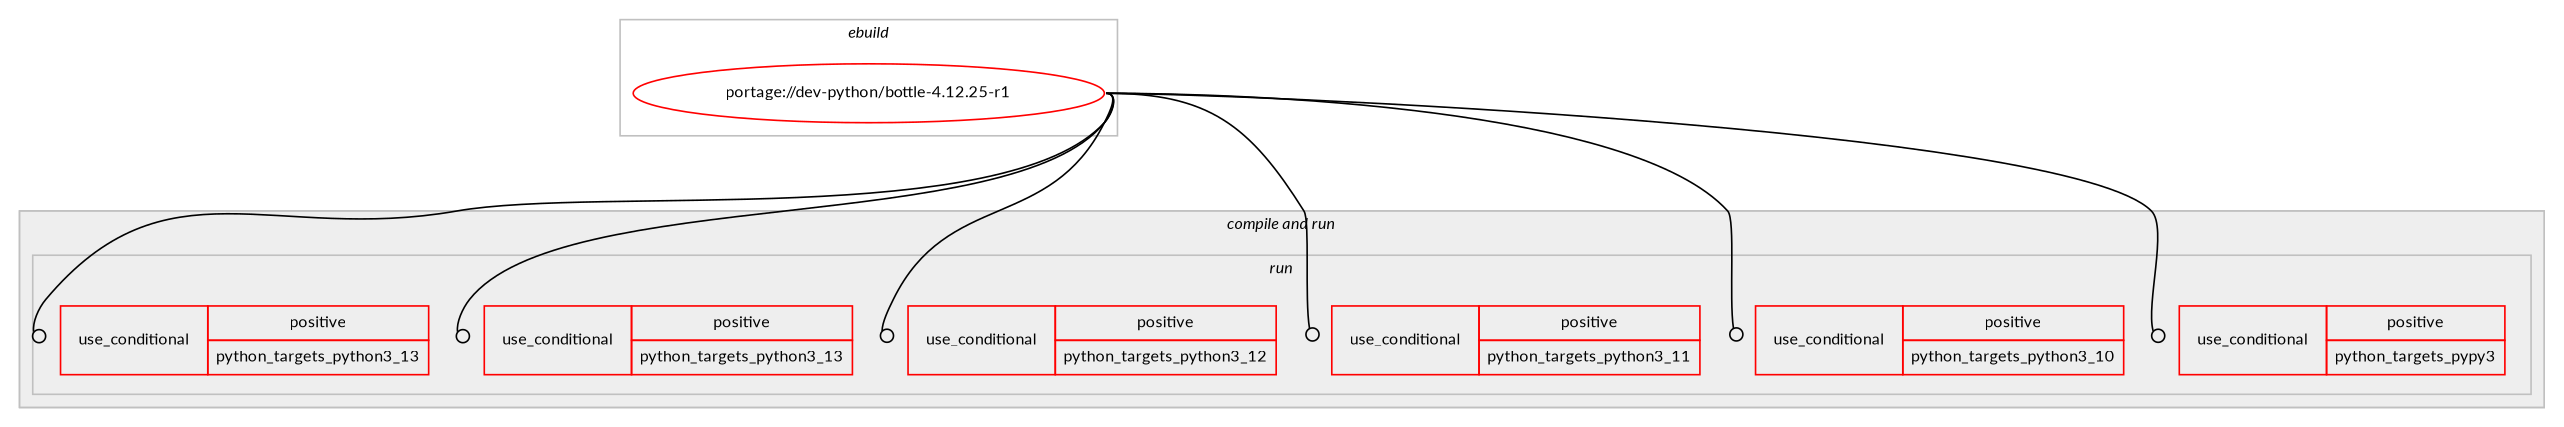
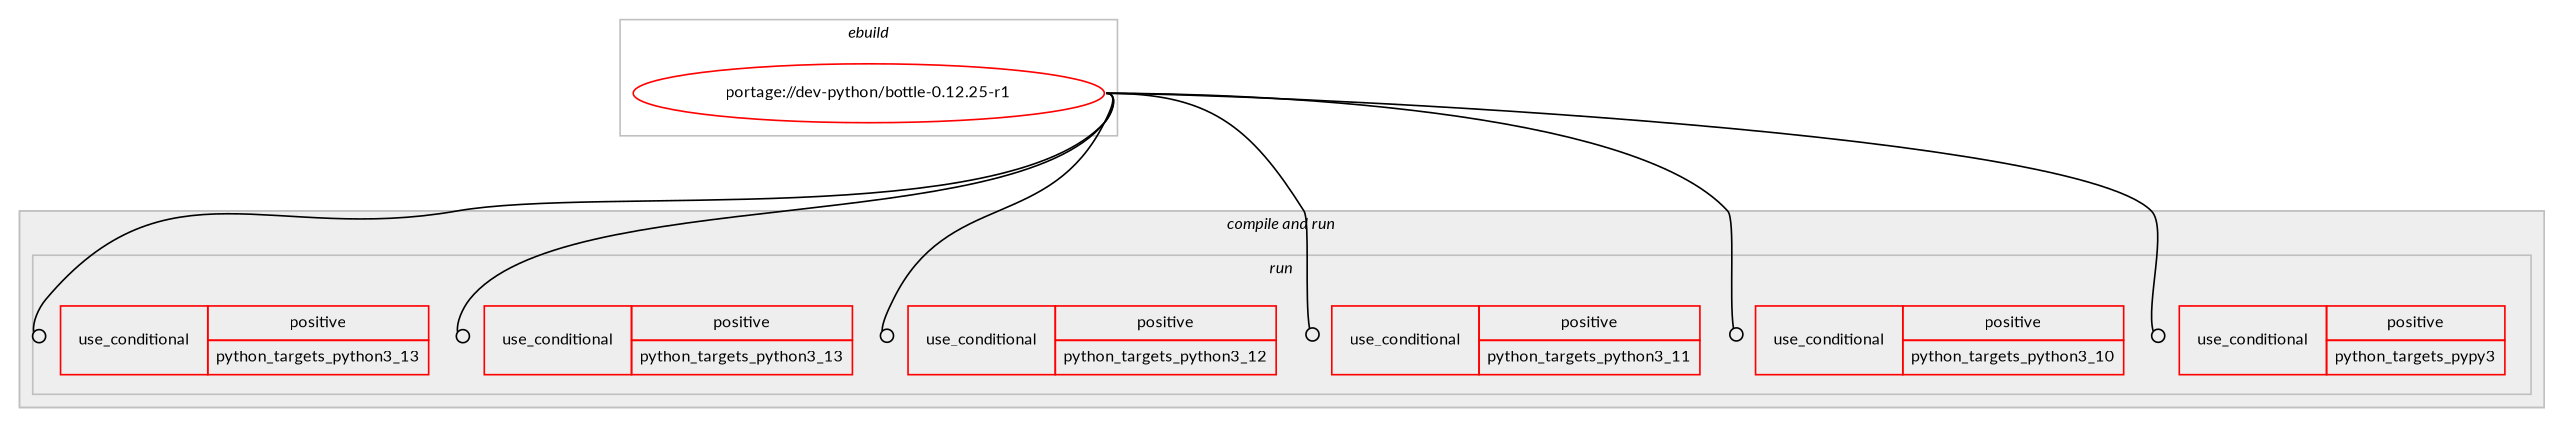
node "portage://dev-python/bottle-4.12.25-r1": label "portage://dev-python/bottle-4.12.25-r1" -> "portage://dev-python/bottle-0.12.25-r1"
